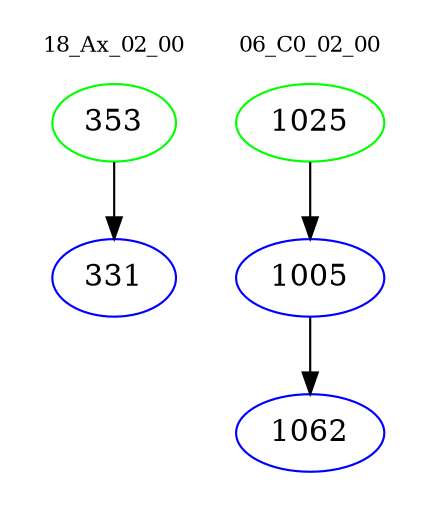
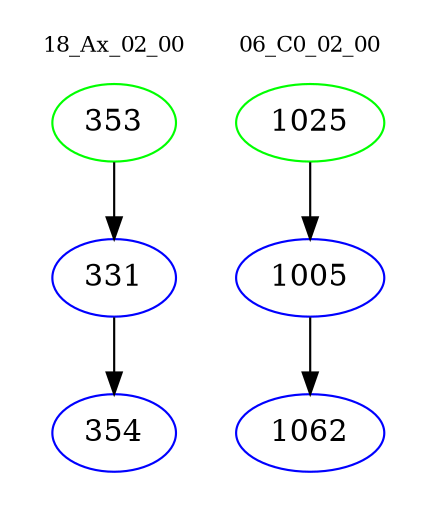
node "354": added
